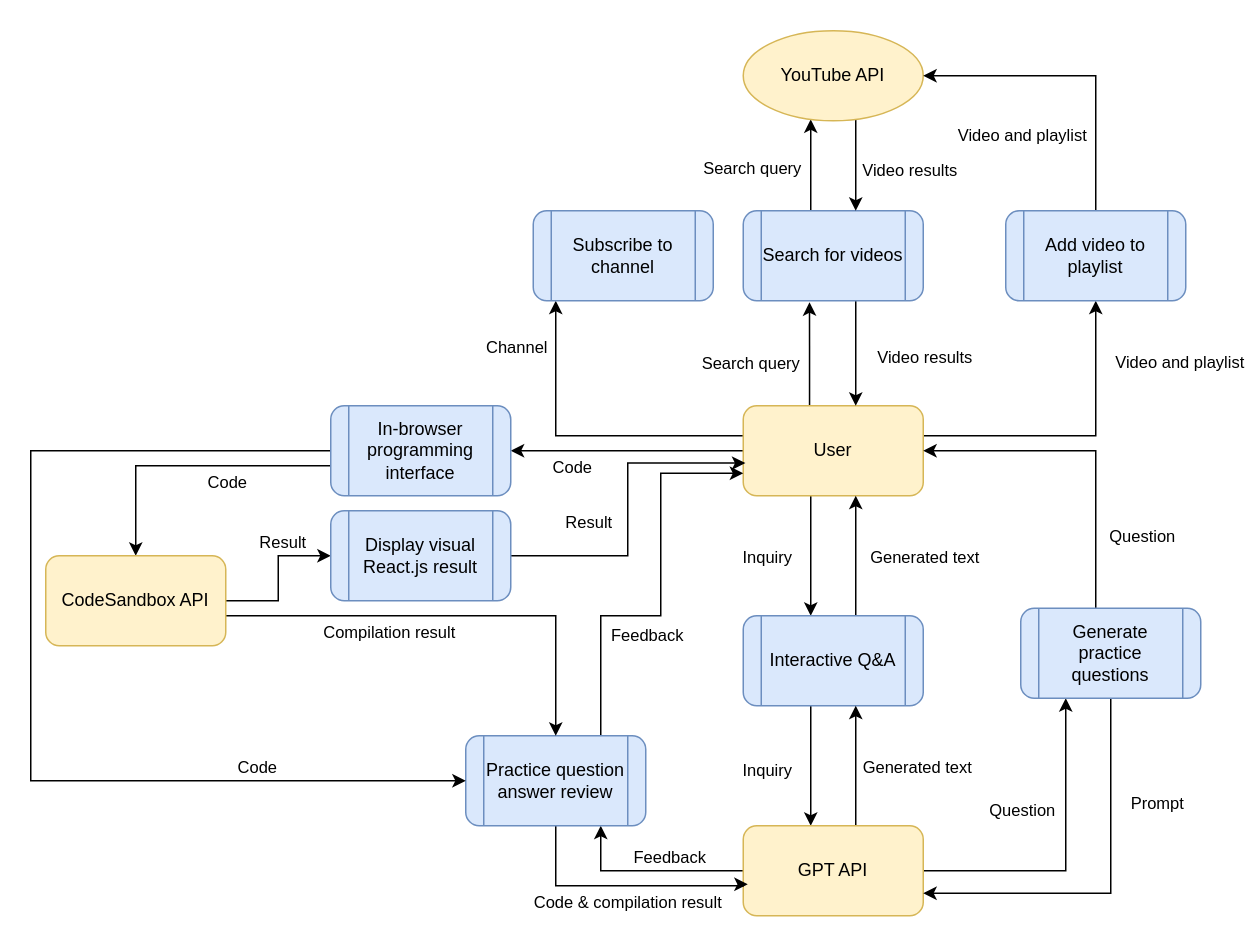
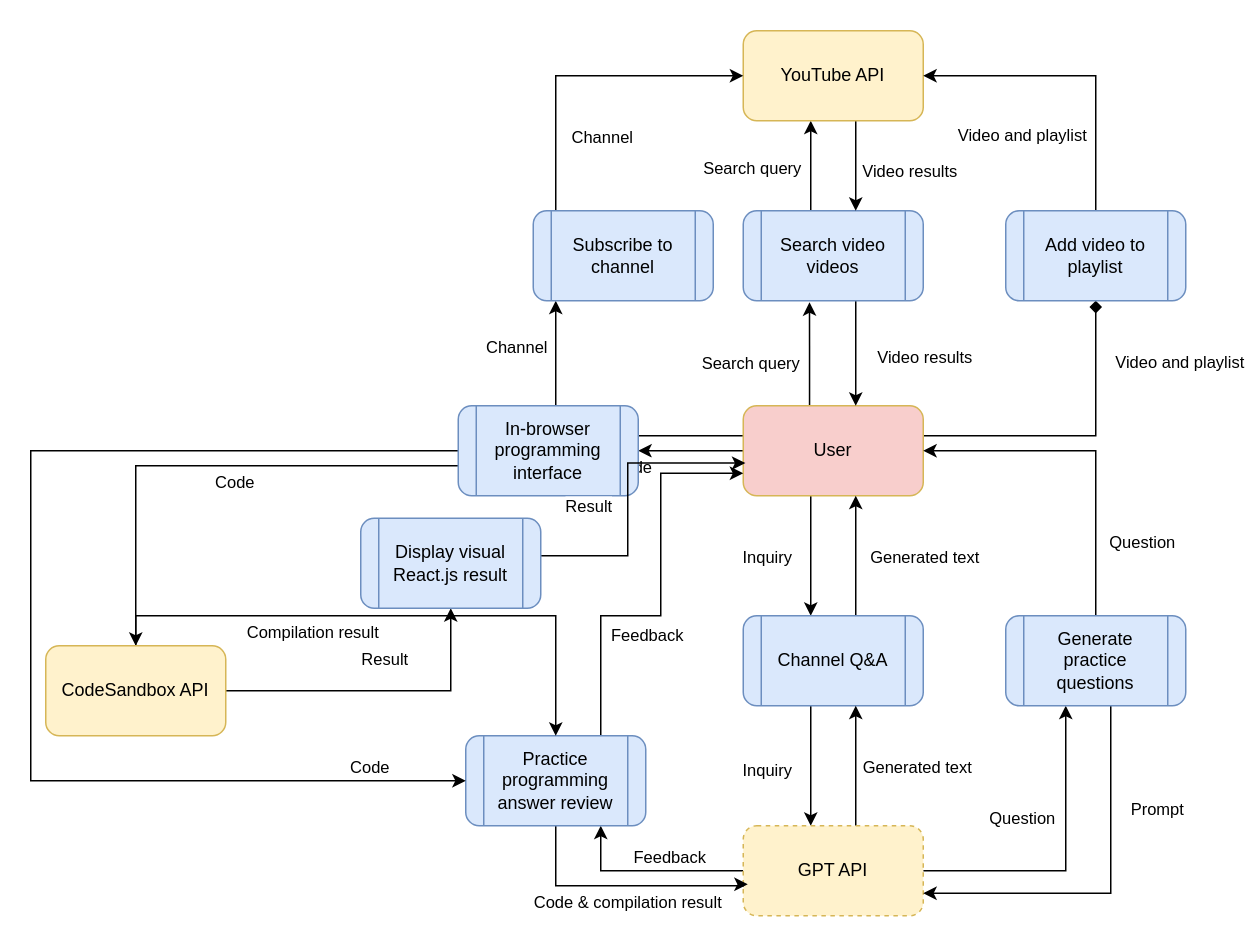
edge "Subscribe to channel" -> "YouTube API": added, label "Channel"
node "YouTube API": shape ellipse -> rounded rectangle
node "Search for videos": label "Search for videos" -> "Search video videos"
edge "User" -> "Add video to playlist": arrowhead classic -> diamond
node "In-browser programming interface": moved (421, 451) -> (548, 451)
node "User": fillcolor #fff2cc -> #f8cecc
node "Display visual React.js result": moved (421, 556) -> (451, 563)
node "CodeSandbox API": moved (136, 601) -> (136, 691)
node "Generate practice questions": moved (1111, 653) -> (1096, 661)
node "Interactive Q&A": label "Interactive Q&A" -> "Channel Q&A"
node "Practice question answer review": label "Practice question answer review" -> "Practice programming answer review"
node "GPT API": style solid -> dashed
